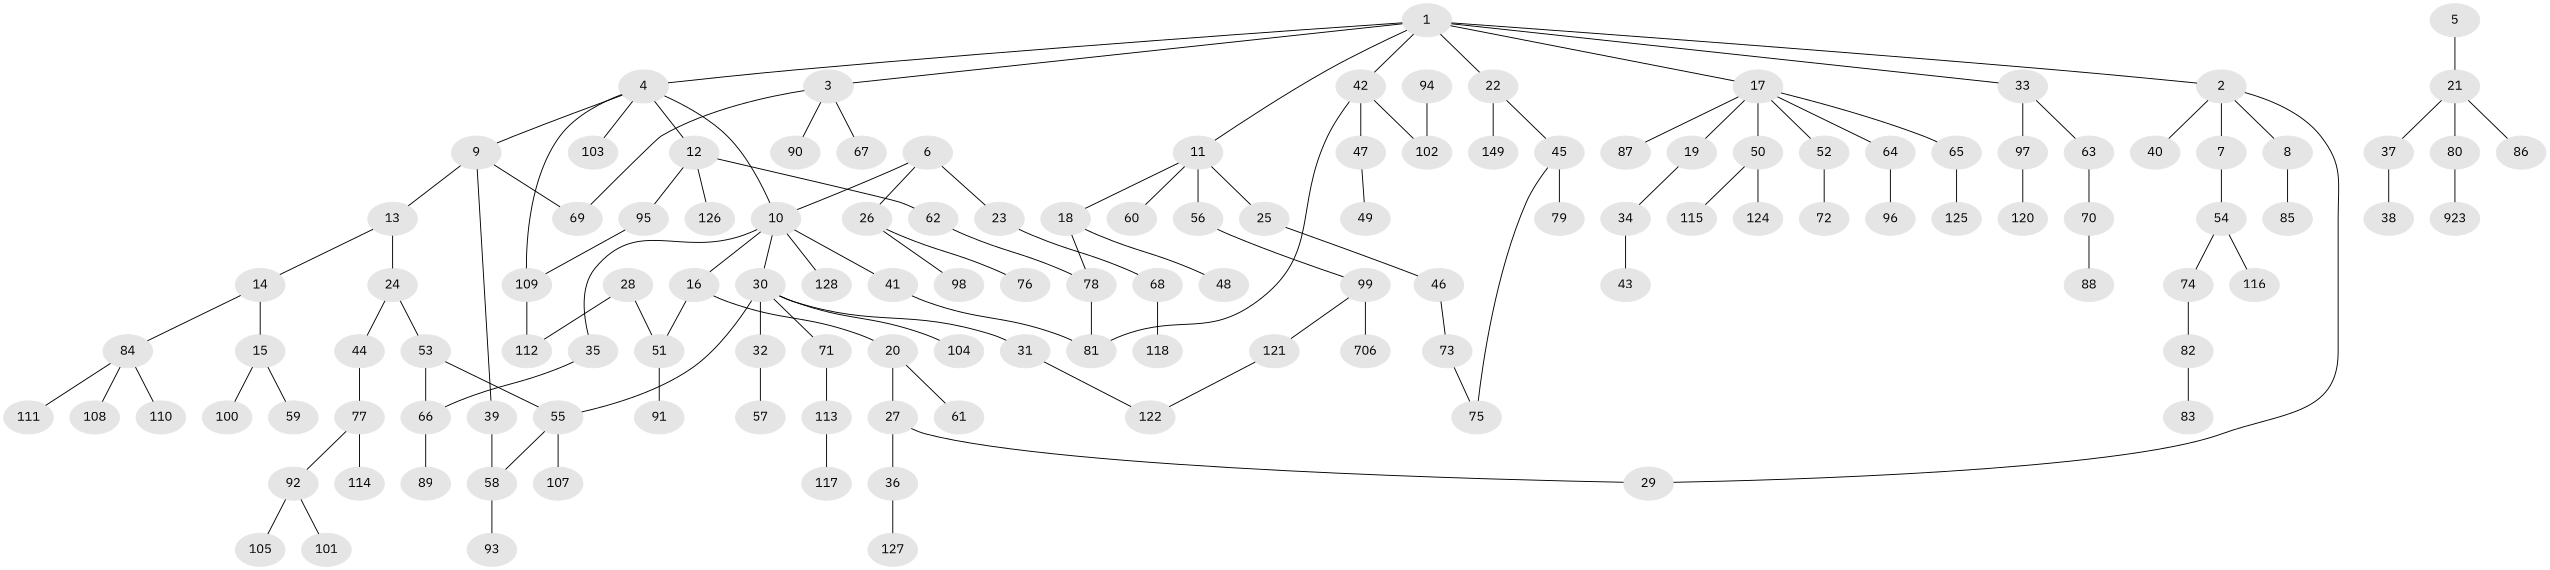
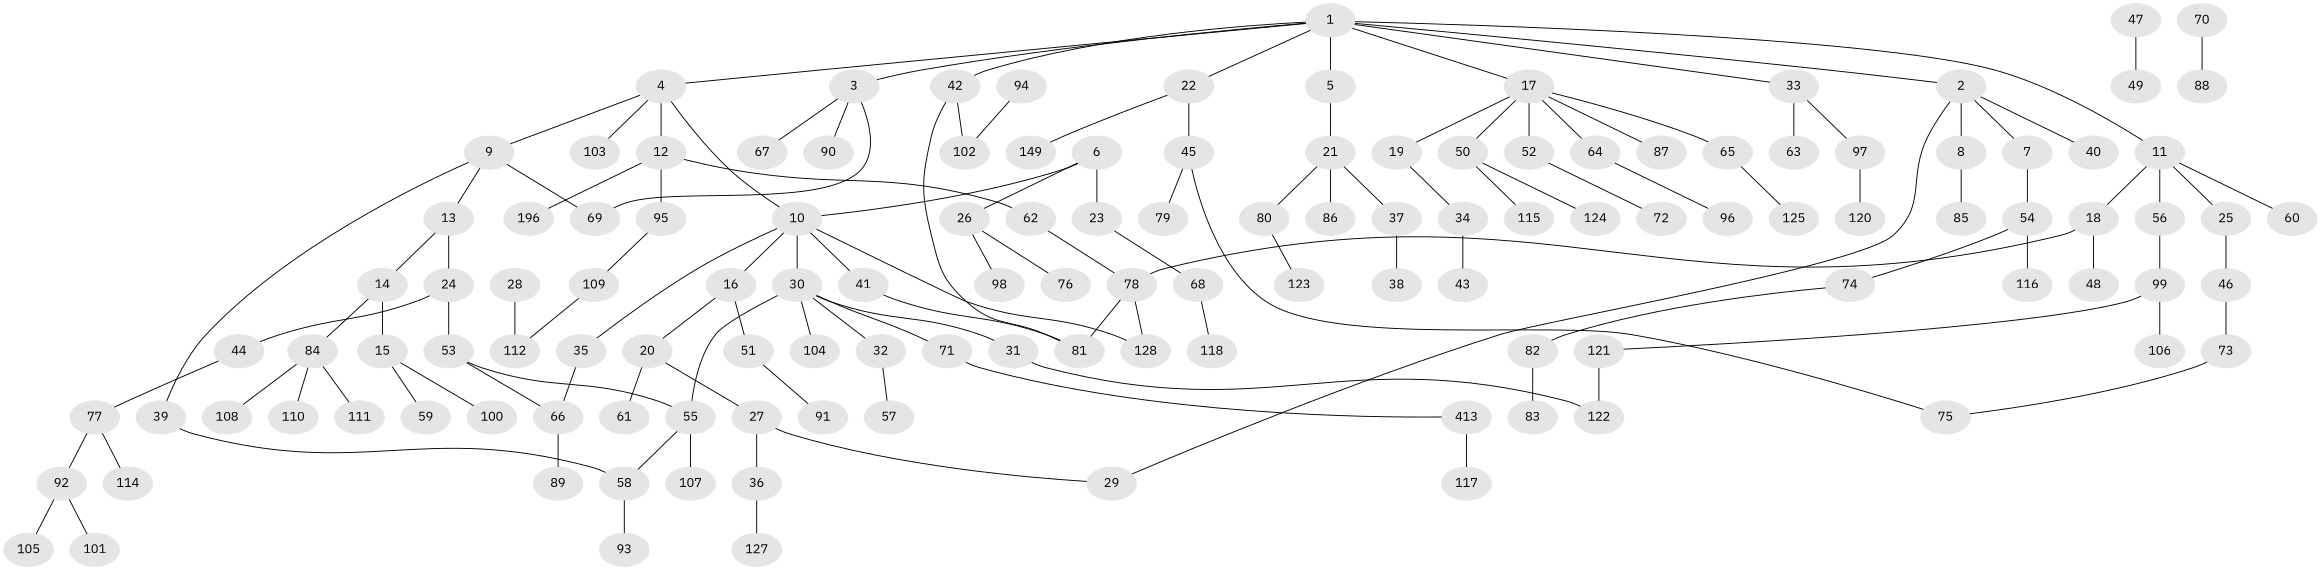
edge "1" -- "5": added
edge "42" -- "47": removed
edge "4" -- "109": removed
edge "63" -- "70": removed
node "126": label "126" -> "196"
node "923": label "923" -> "123"
edge "28" -- "51": removed
edge "78" -- "128": added
node "706": label "706" -> "106"
node "113": label "113" -> "413"
